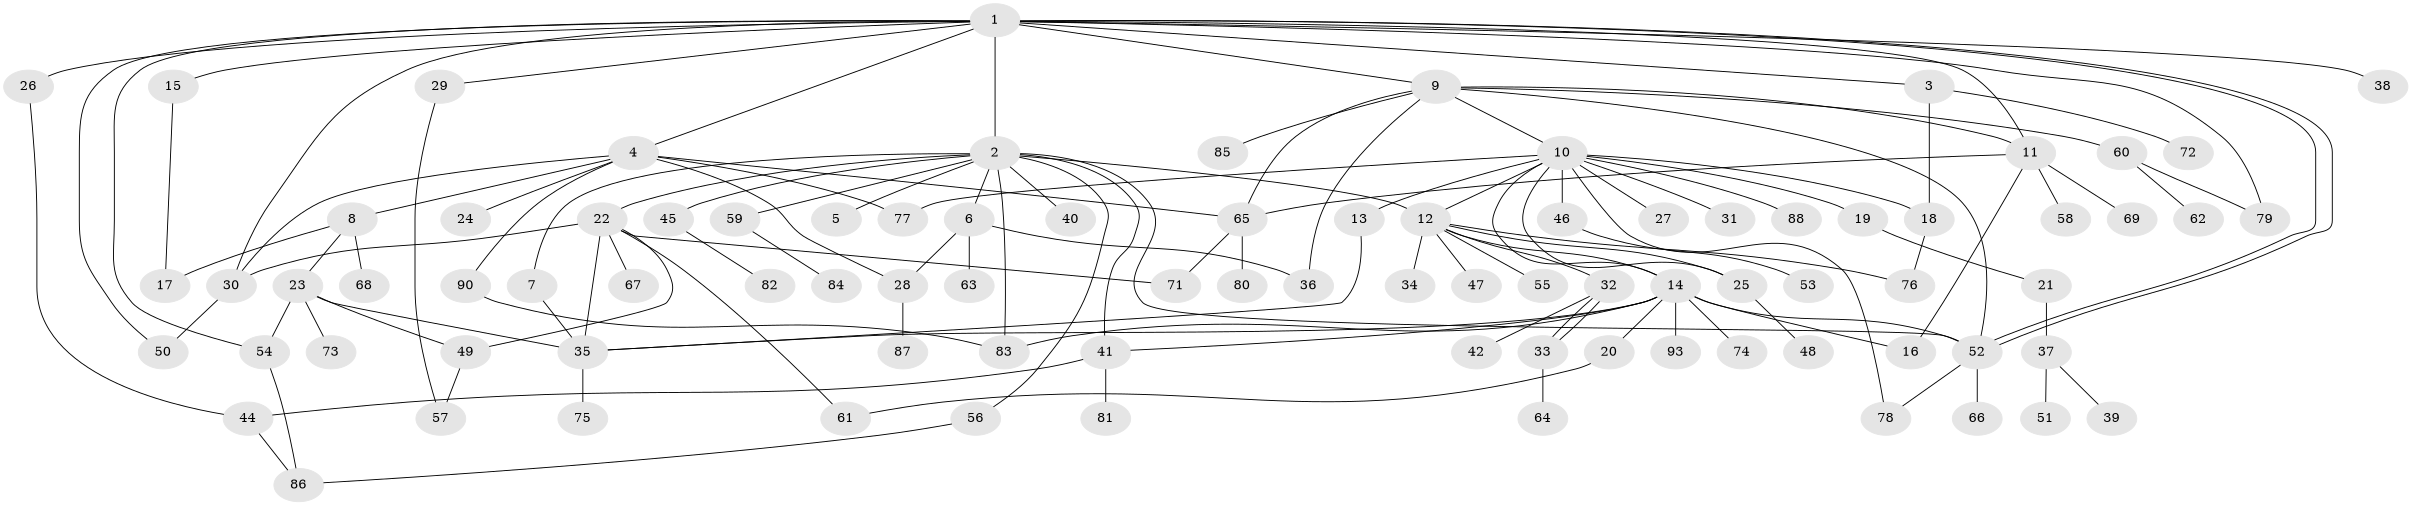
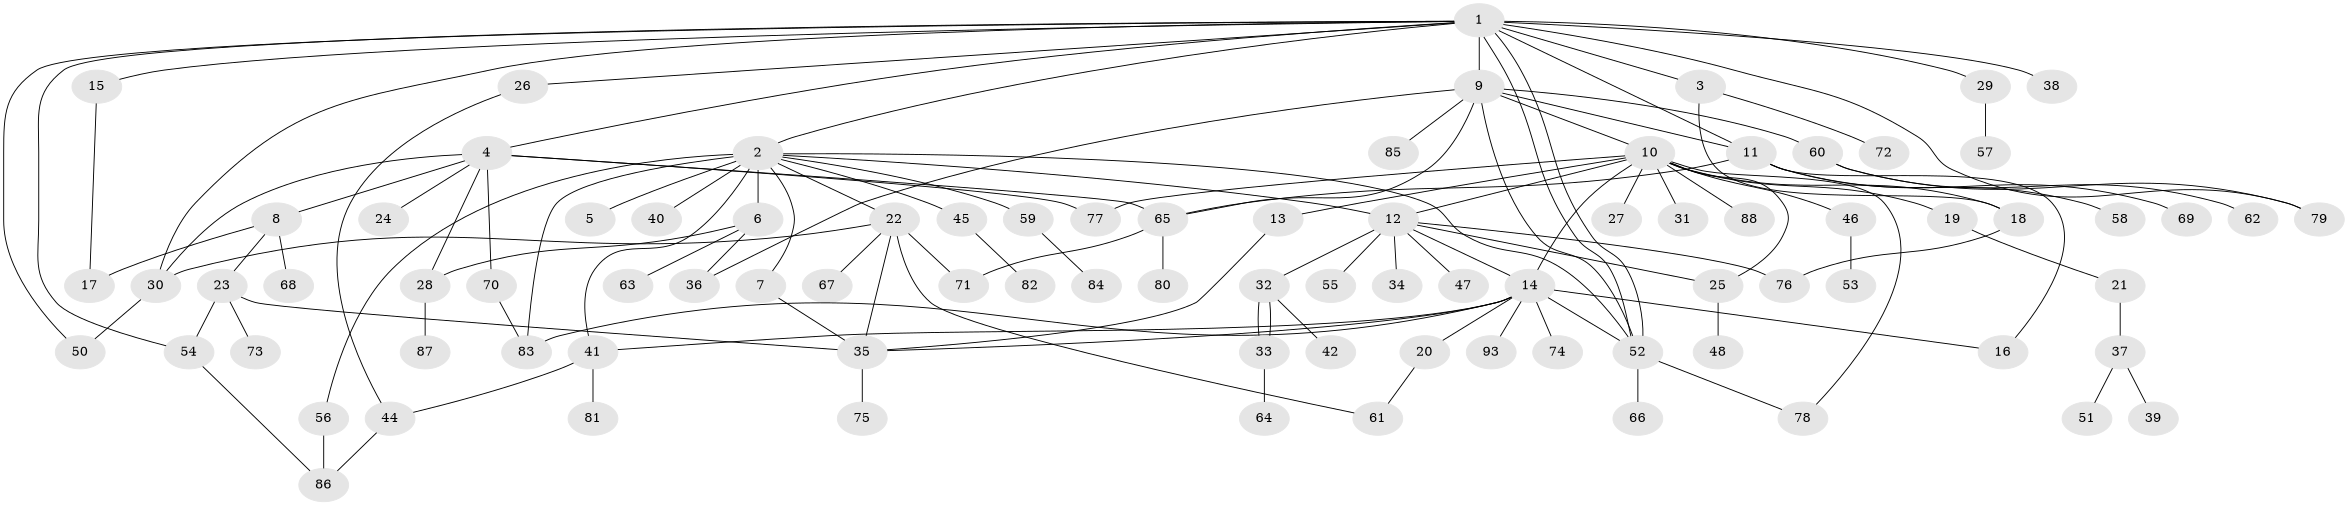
node "90": label "90" -> "70"
node "49": removed
